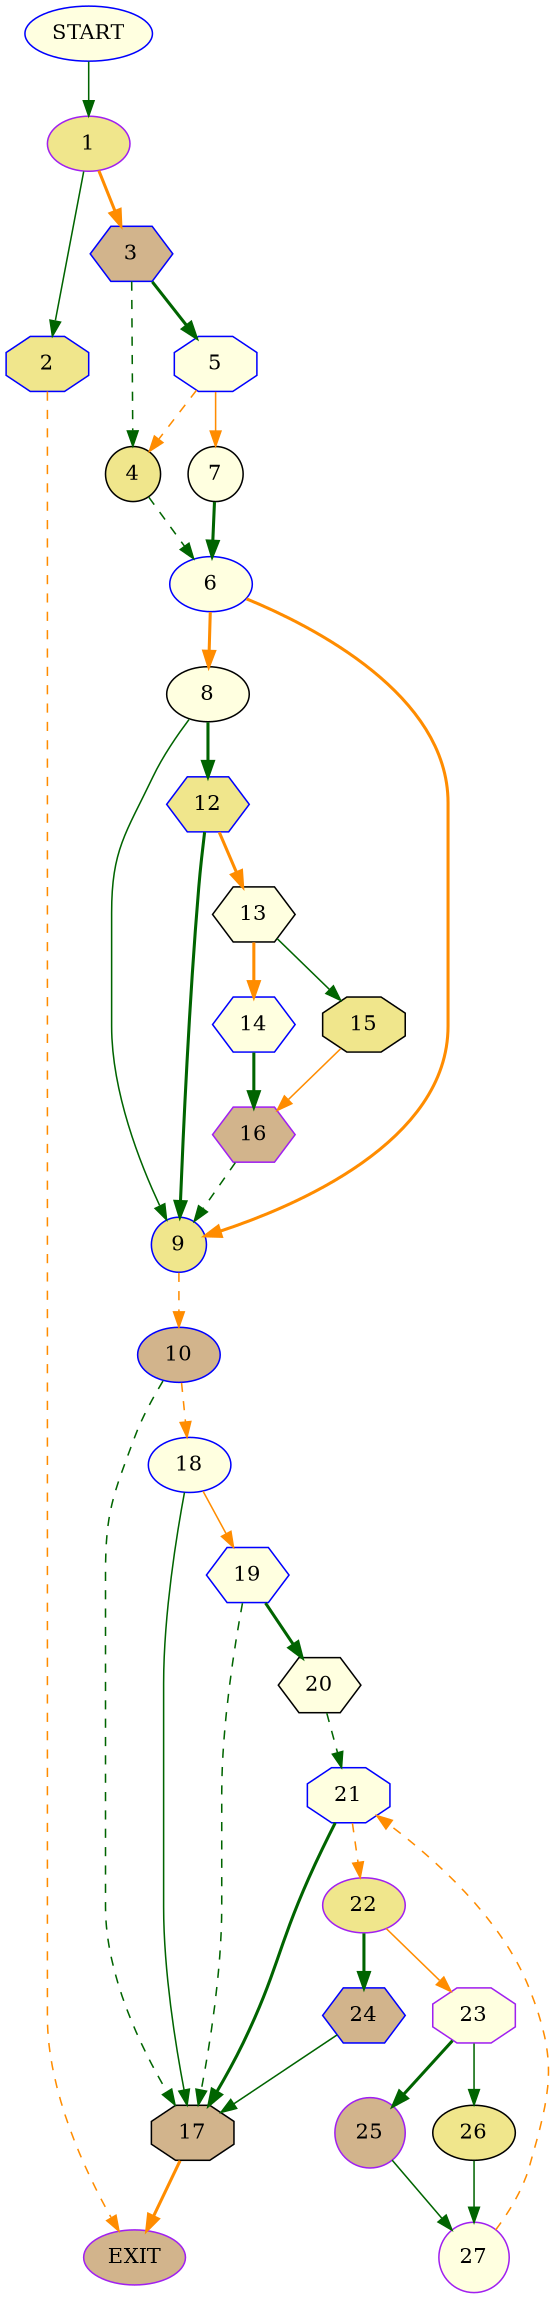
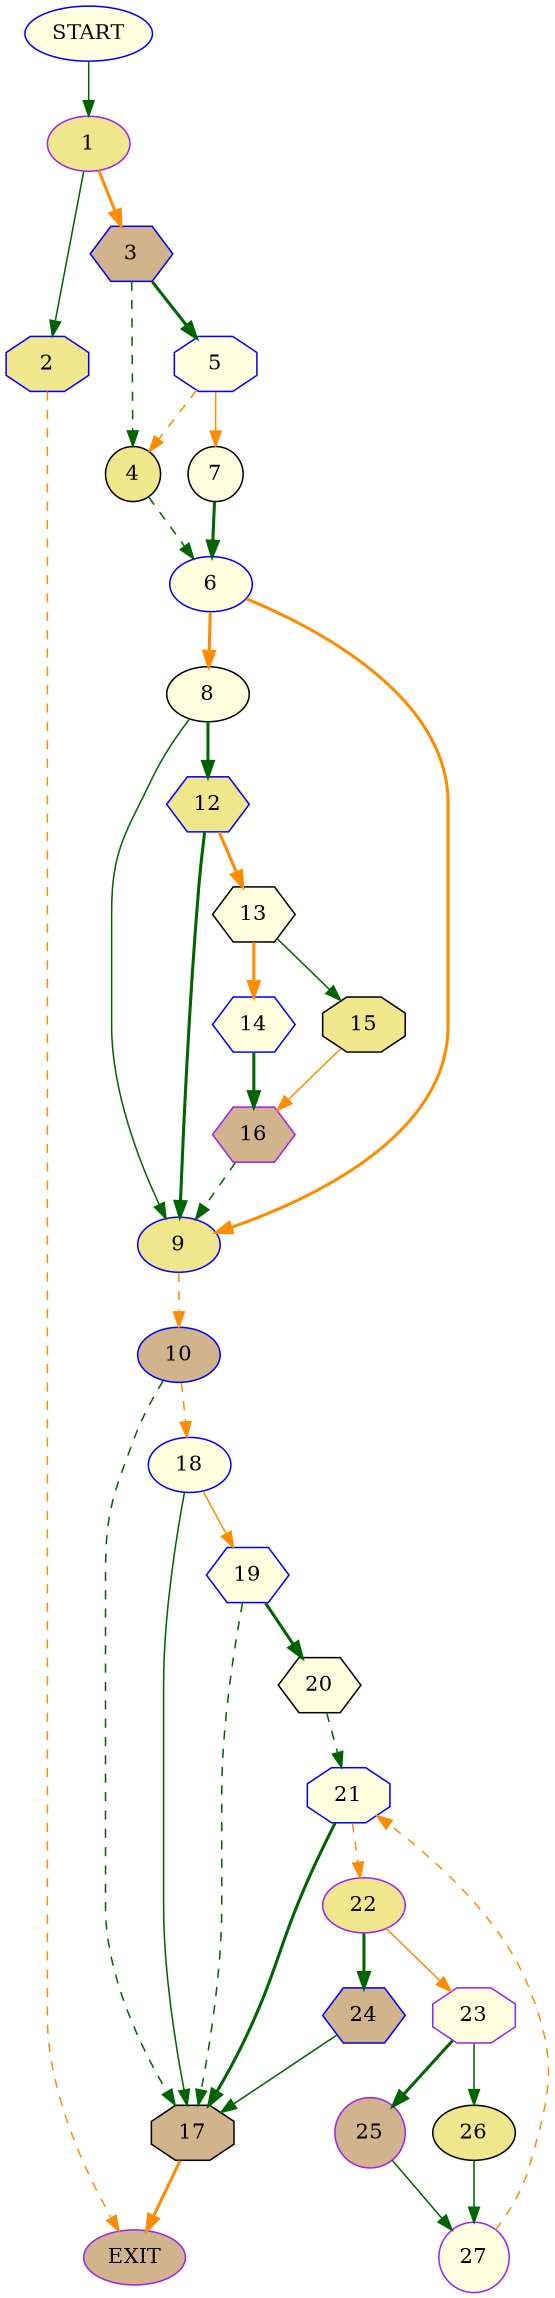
node "9": shape circle -> ellipse
